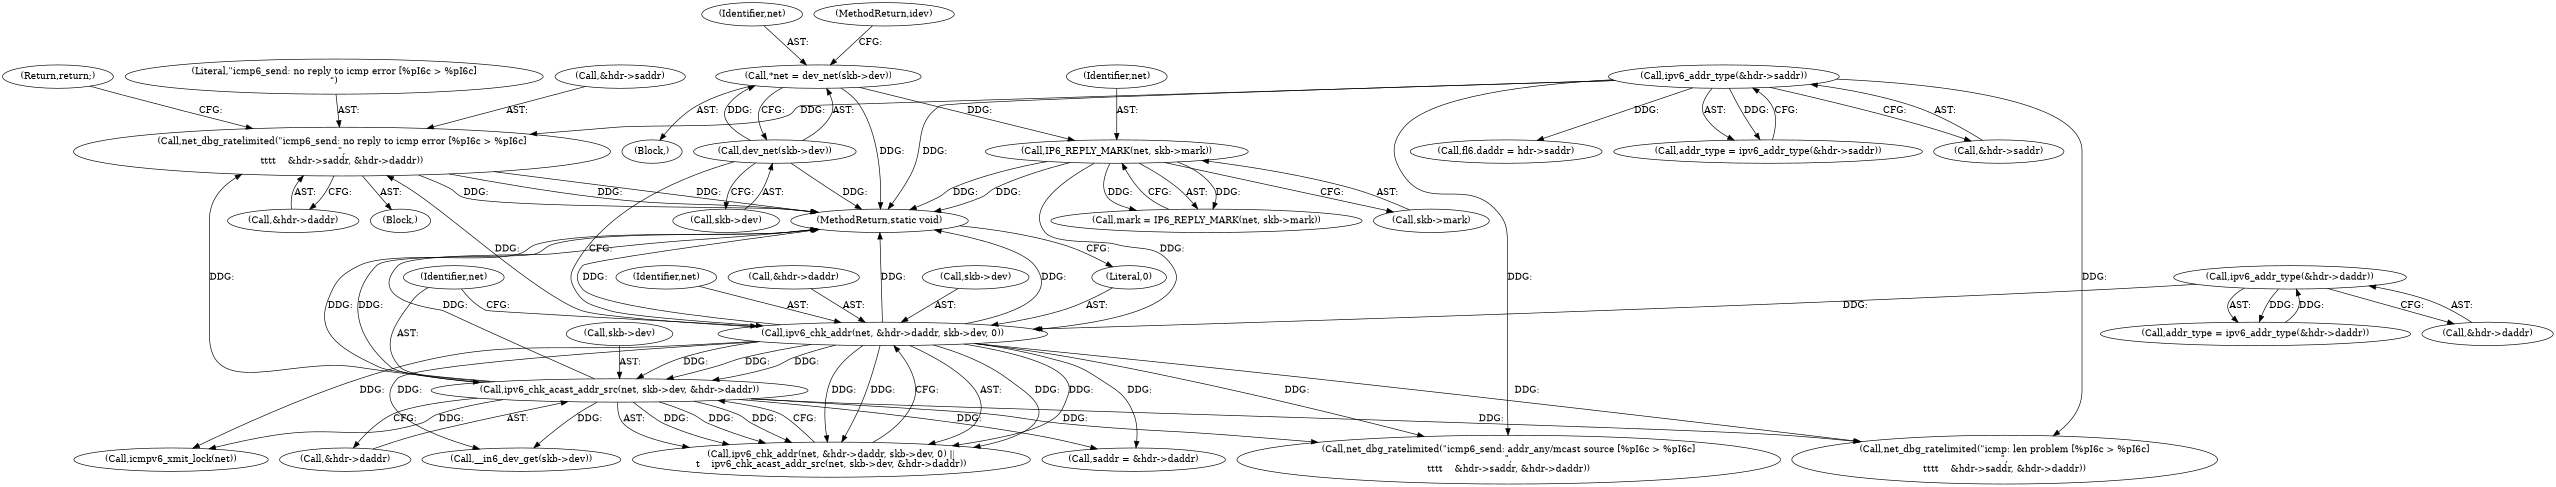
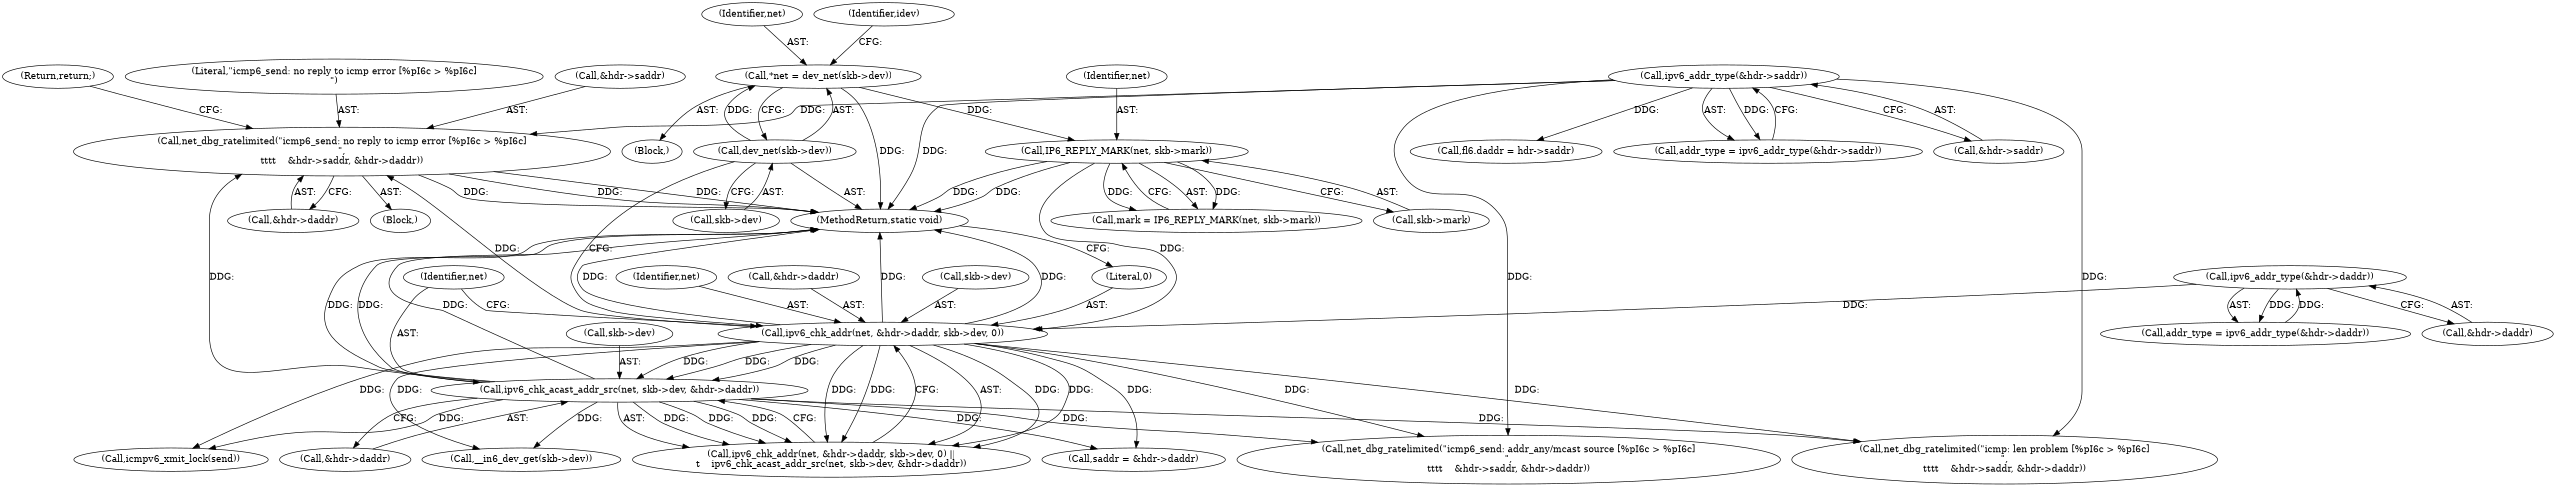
node "(MethodReturn,idev)": label "(MethodReturn,idev)" -> "(Identifier,idev)"
edge "(Call,dev_net(skb->dev))" -> "(MethodReturn,static void)": label "DDG: " -> "AST: "
node "(Call,icmpv6_xmit_lock(net))": label "(Call,icmpv6_xmit_lock(net))" -> "(Call,icmpv6_xmit_lock(send))"
